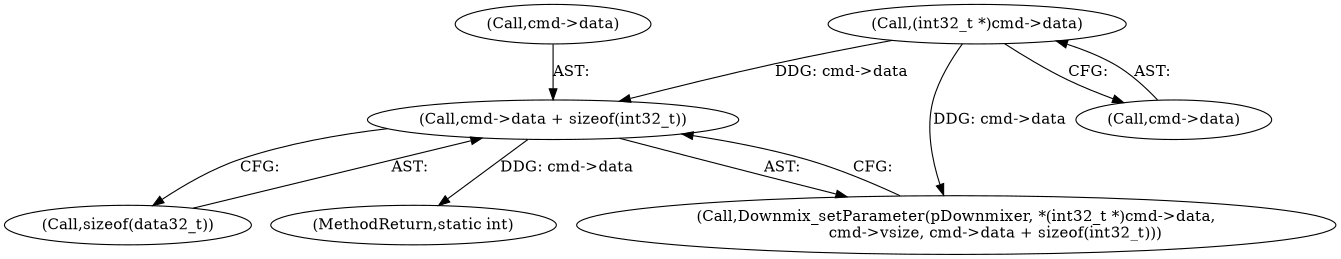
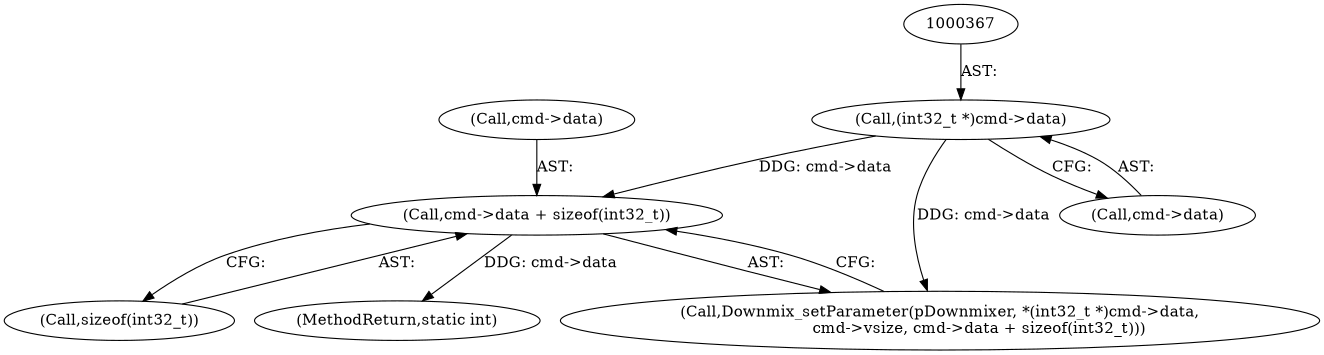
node "1000367": added
node "(Call,sizeof(data32_t))": label "(Call,sizeof(data32_t))" -> "(Call,sizeof(int32_t))"
